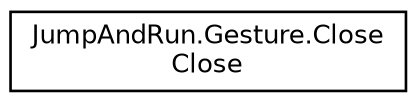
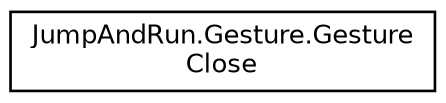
node "JumpAndRun.Gesture.Close Close": label "JumpAndRun.Gesture.Close Close" -> "JumpAndRun.Gesture.Gesture Close"
